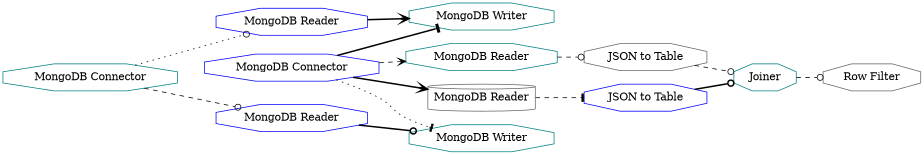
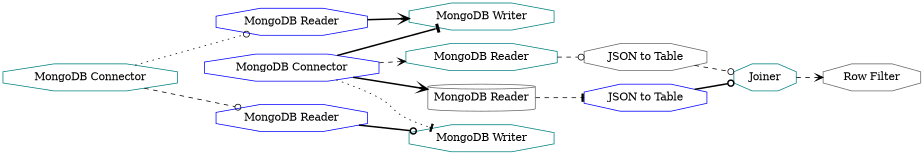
edge "Joiner" -> "Row Filter": arrowhead odot -> vee
